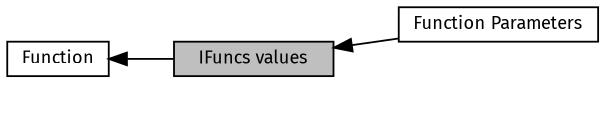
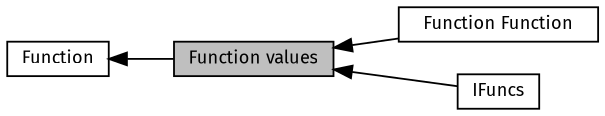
node "Function Parameters": label "Function Parameters" -> "Function Function"
node "IFuncs values": label "IFuncs values" -> "Function values"
node "IFuncs": added
